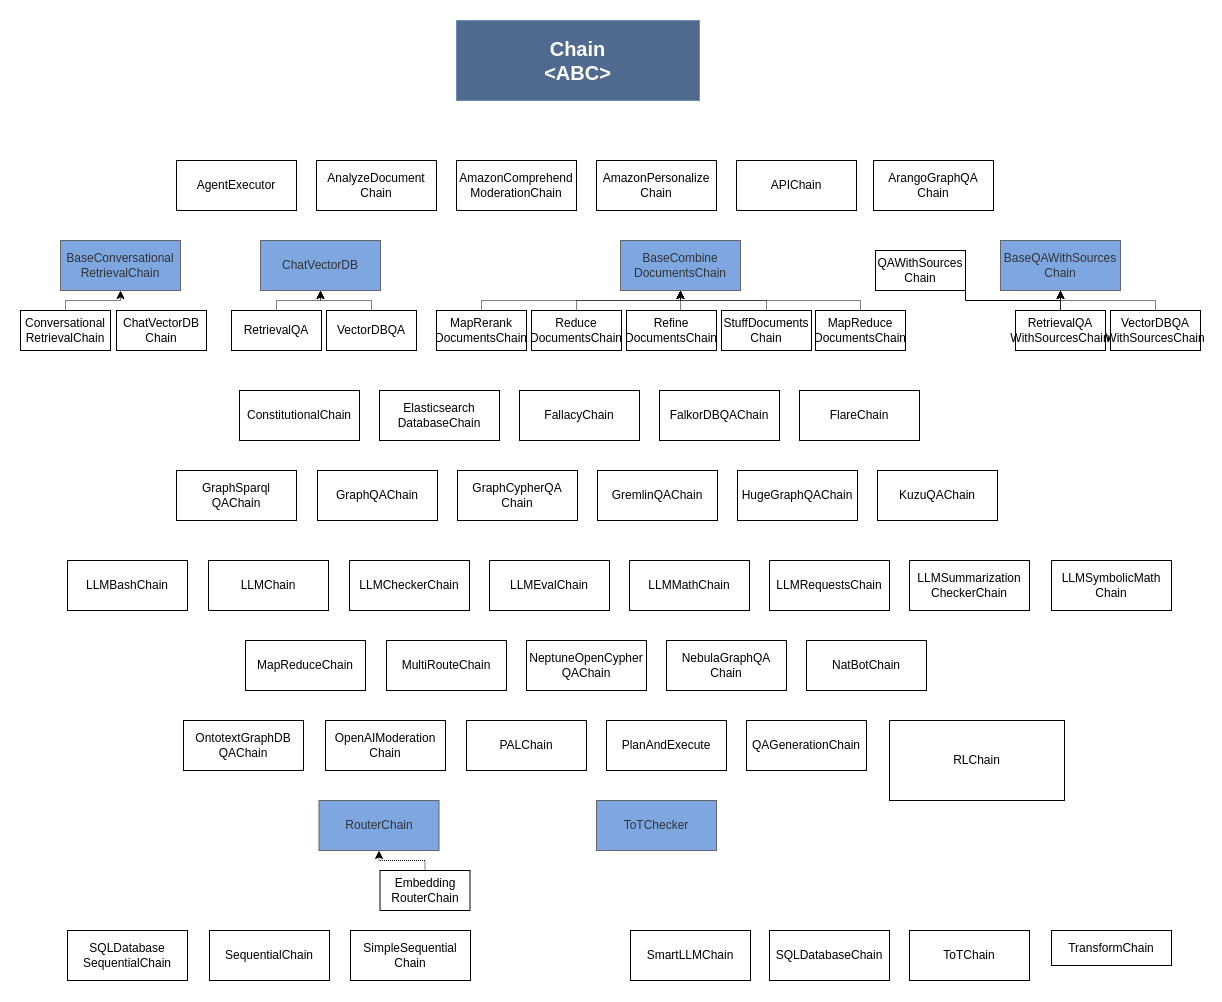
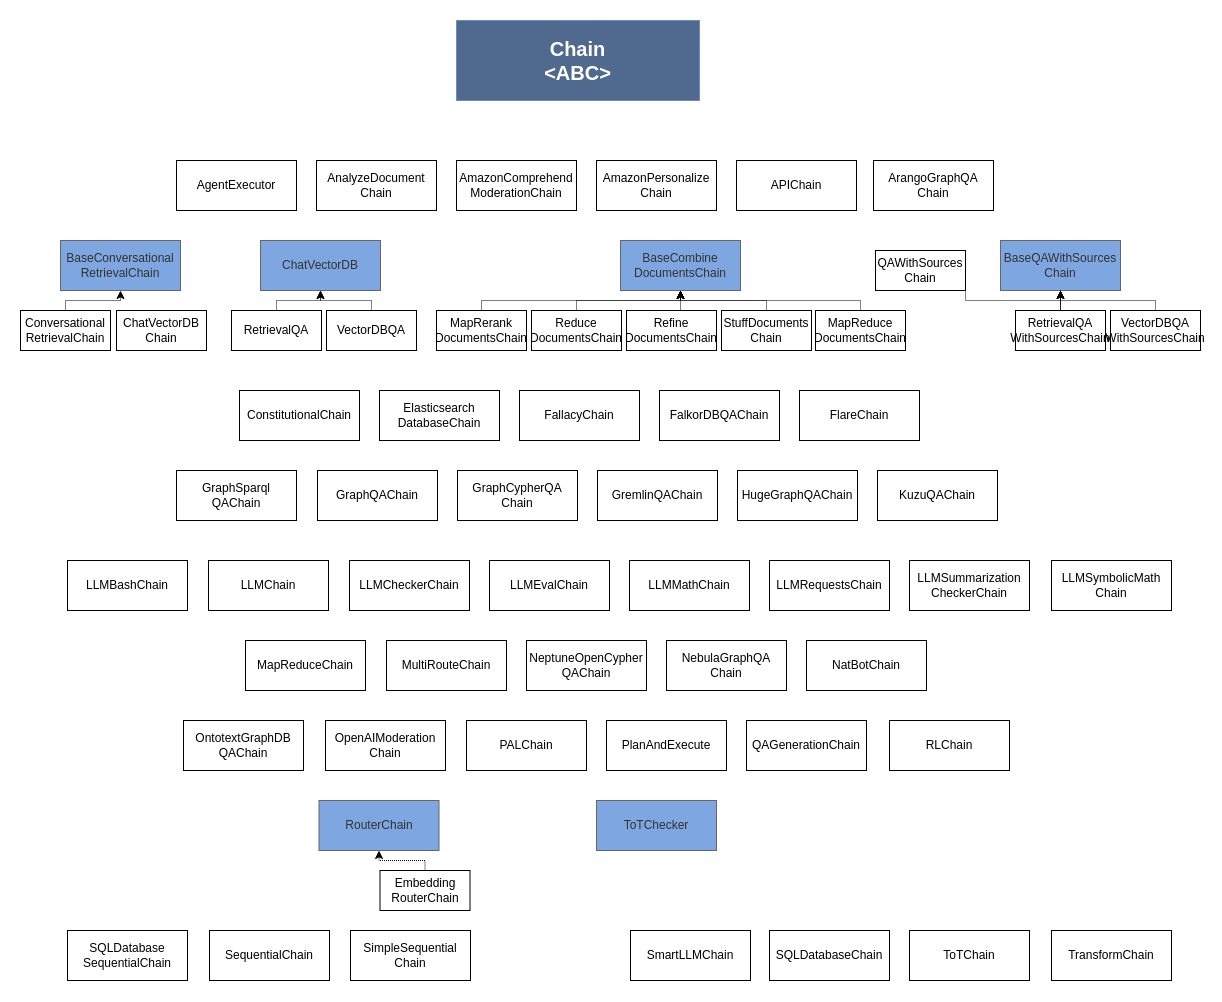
edge "QAWithSources Chain" -> "BaseQAWithSources Chain": style solid -> dashed
node "RLChain": size 175x80 -> 120x50
node "TransformChain": size 120x35 -> 120x50
